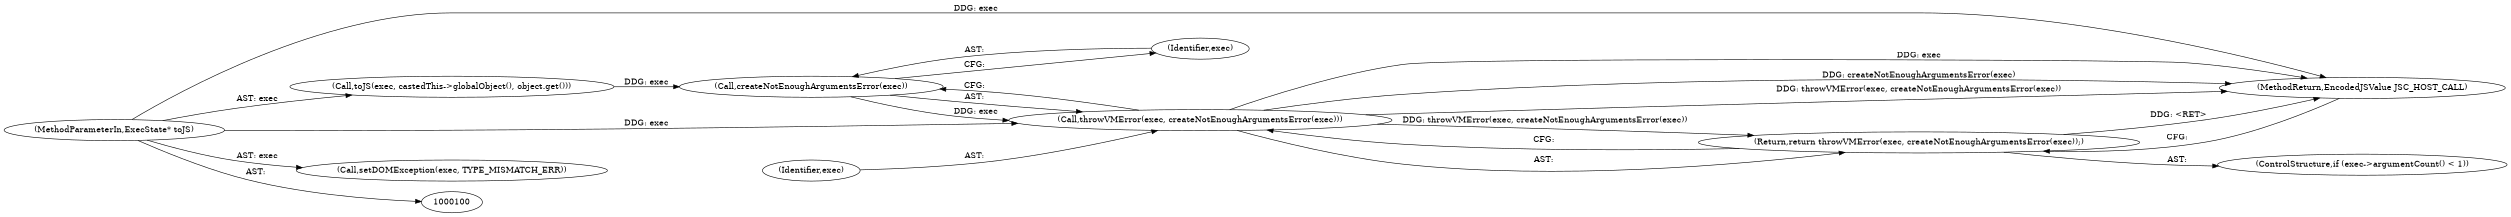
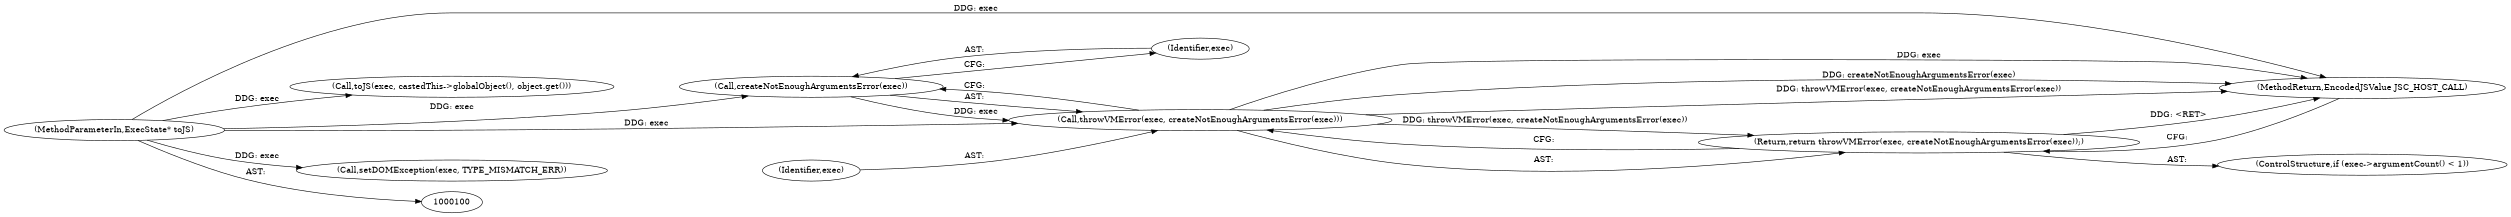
edge "(Call,toJS(exec, castedThis->globalObject(), object.get()))" -> "(Call,createNotEnoughArgumentsError(exec))": now "(MethodParameterIn,ExecState* toJS)" -> "(Call,createNotEnoughArgumentsError(exec))"
edge "(MethodParameterIn,ExecState* toJS)" -> "(Call,toJS(exec, castedThis->globalObject(), object.get()))": label "AST: exec" -> "DDG: exec"
edge "(MethodParameterIn,ExecState* toJS)" -> "(Call,setDOMException(exec, TYPE_MISMATCH_ERR))": label "AST: exec" -> "DDG: exec"
